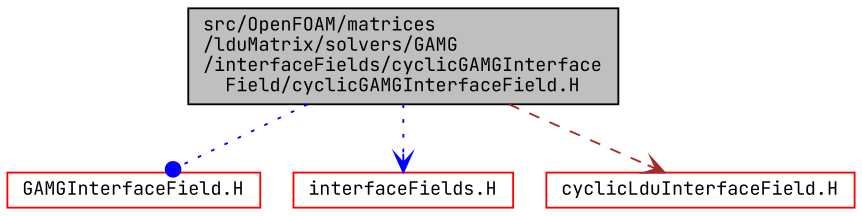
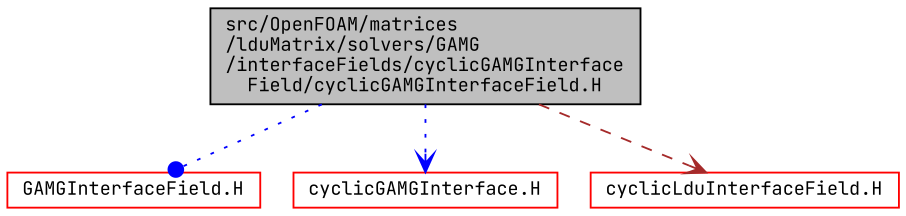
node "interfaceFields.H": label "interfaceFields.H" -> "cyclicGAMGInterface.H"
